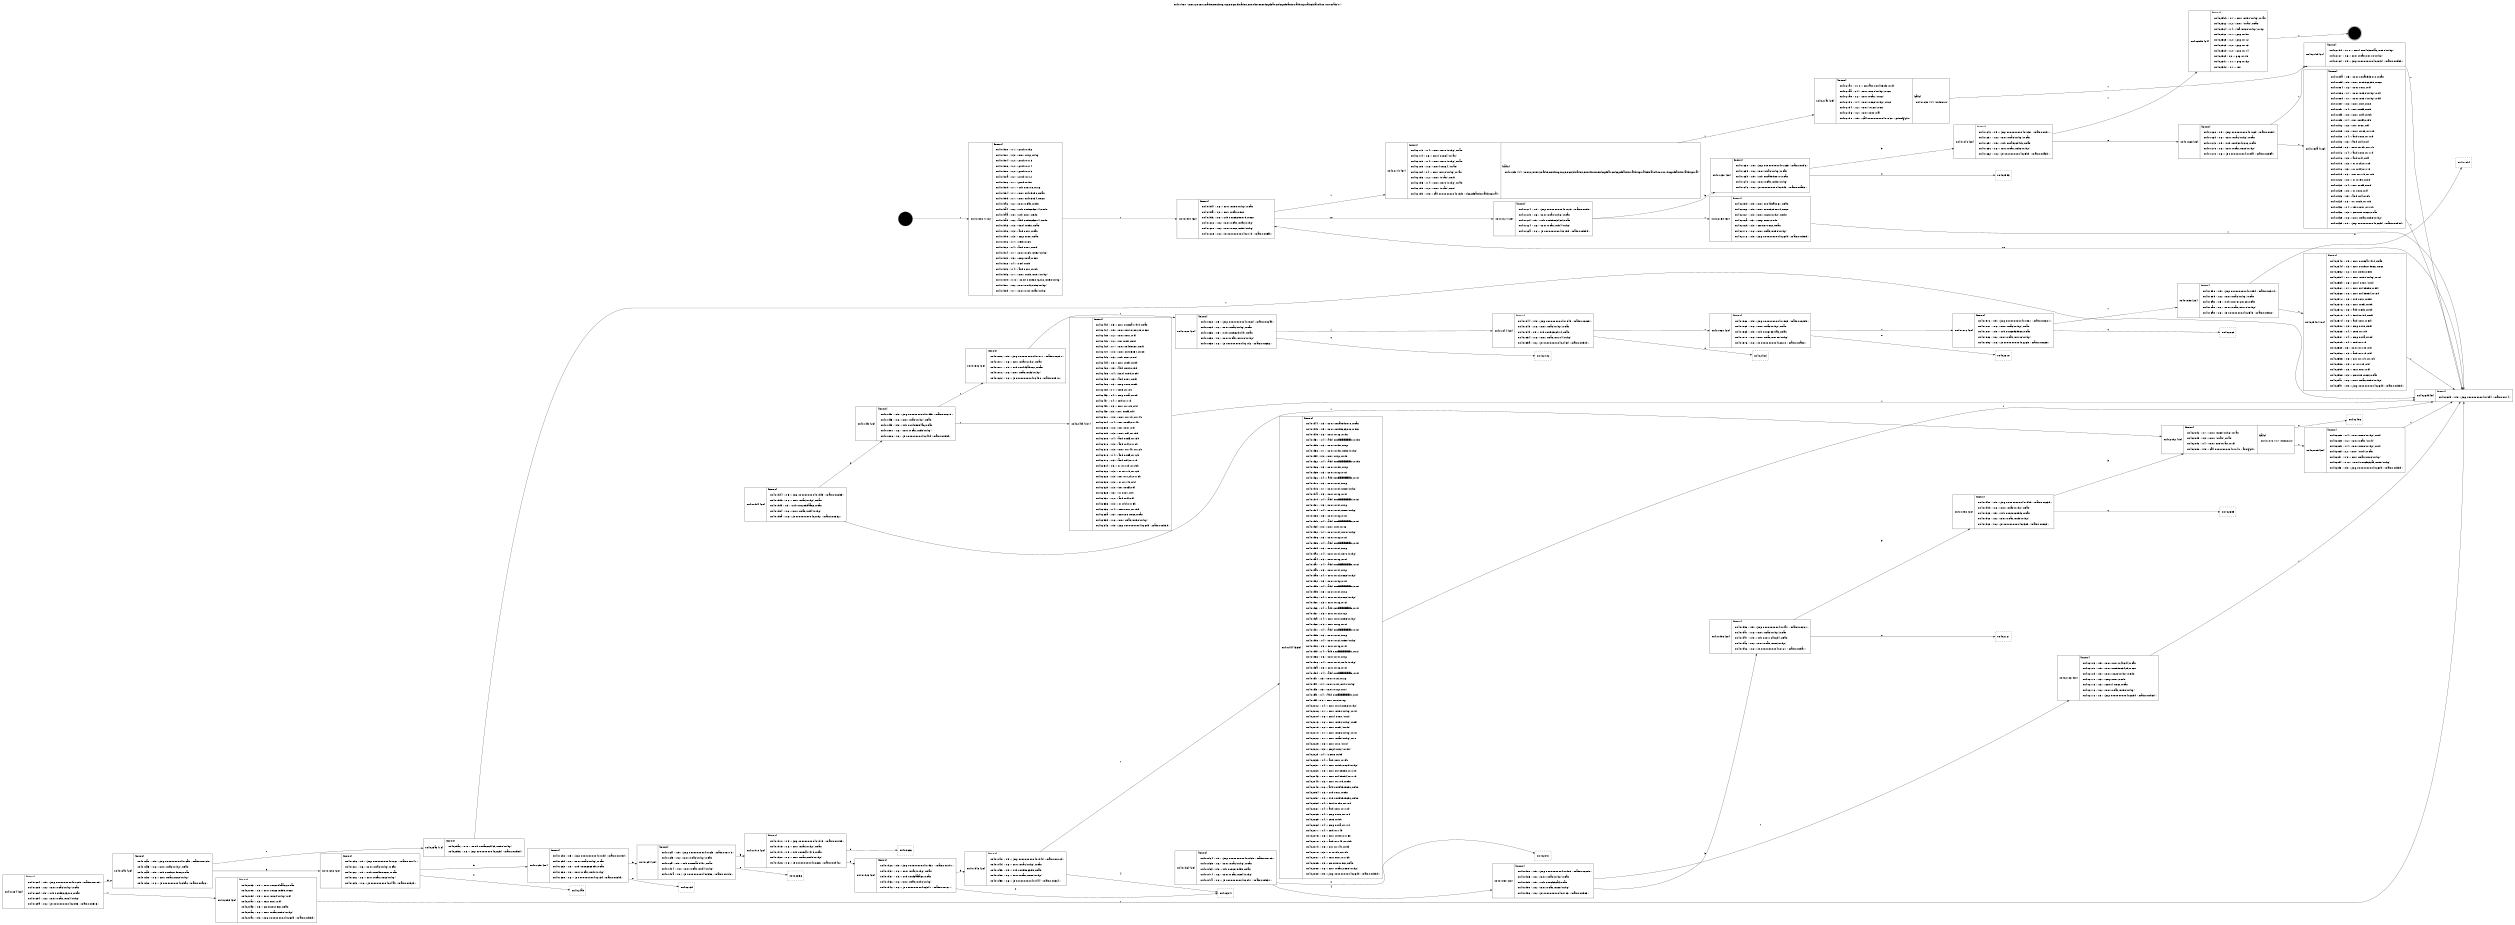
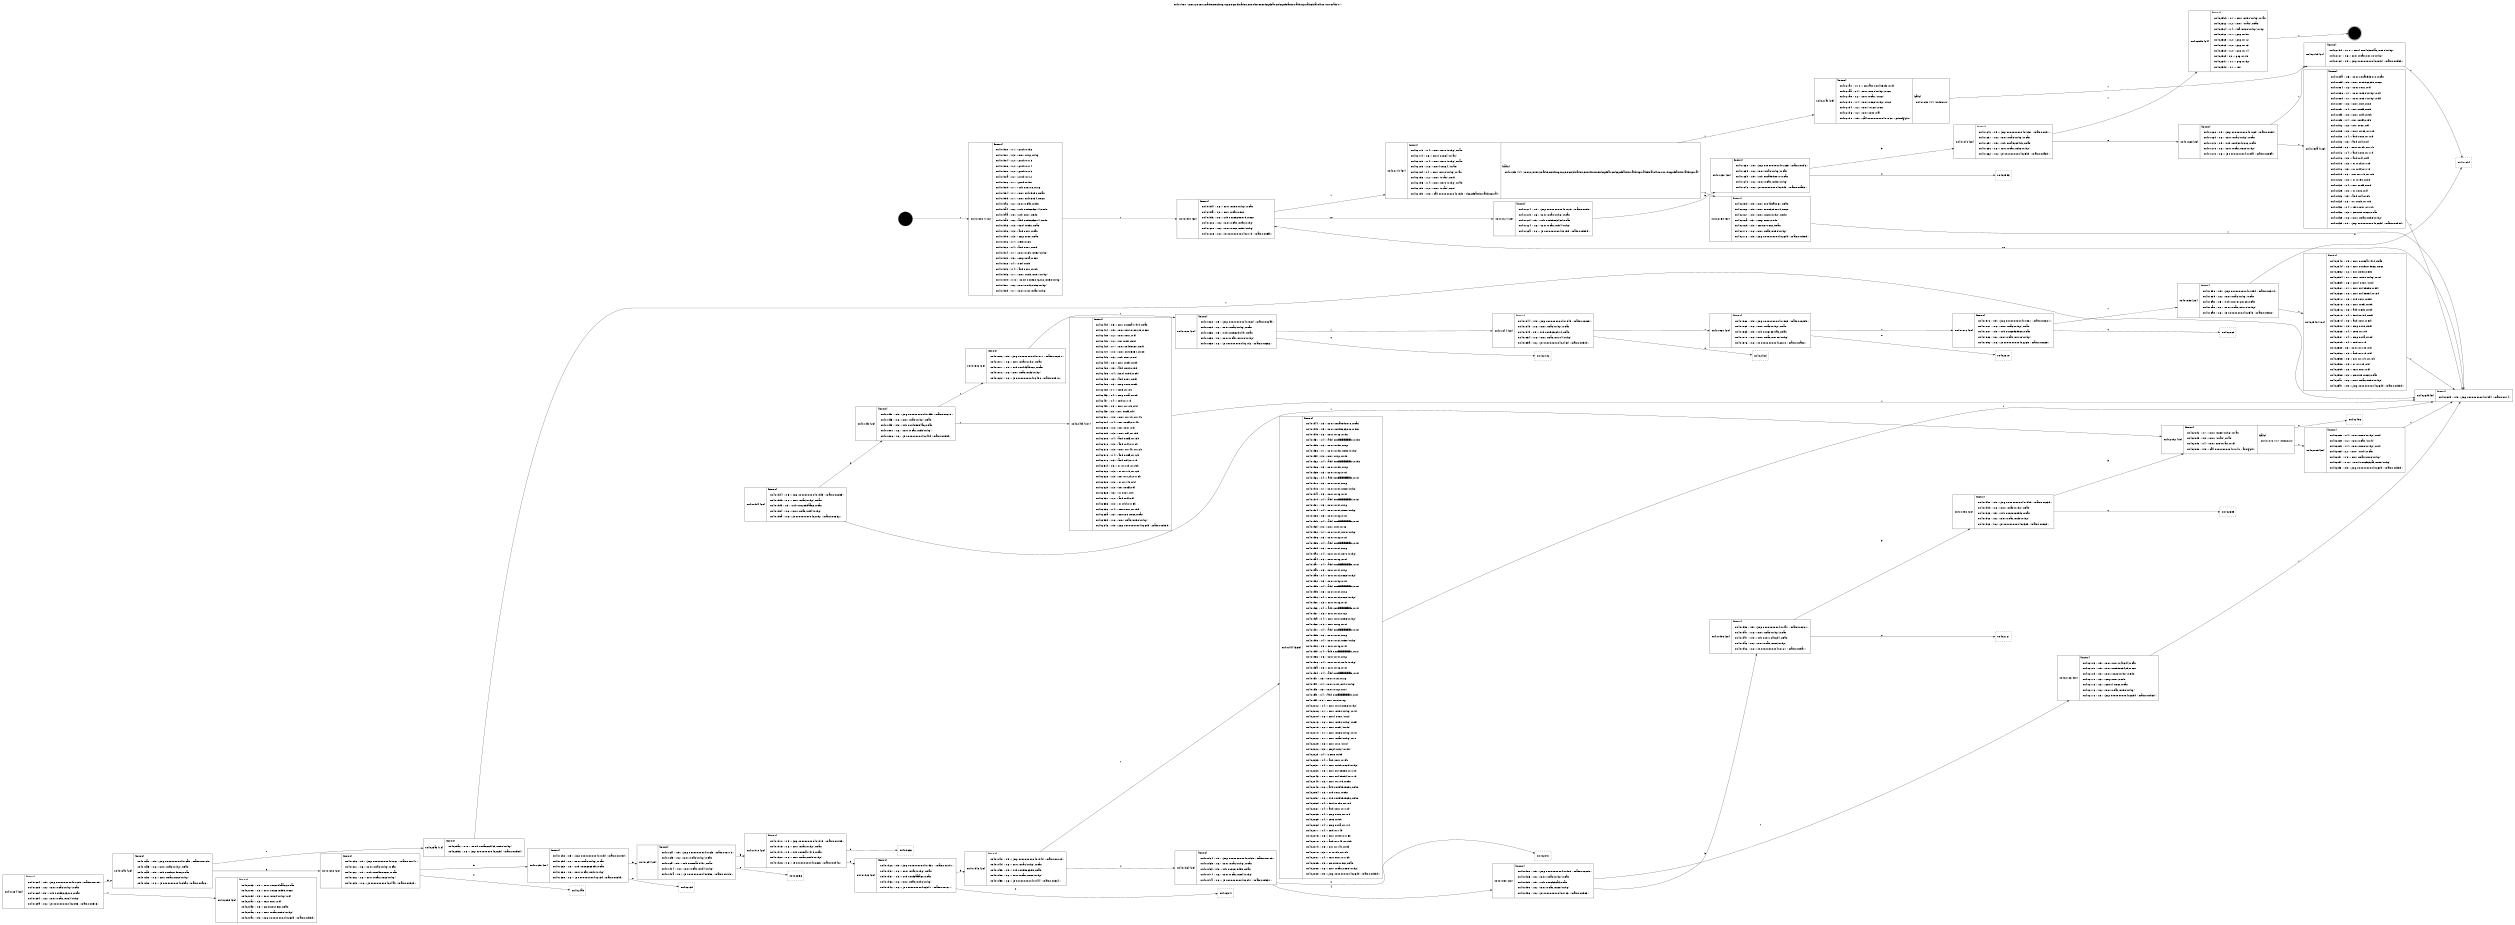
edge "0x401c14 [28]" -> "0x40215d [30]": now "0x40217b [37]" -> "0x40215d [30]"
edge "0x4021bd [21]" -> "0x4026dd [5]": now "0x4021bd [21]" -> "0x401eb4"
edge "0x401d48 [28]" -> "0x402347": now "0x401d48 [28]" -> "0x401d64 [28]"
edge "0x402093 [30]" -> "0x4026dd [5]": removed, label "1"
